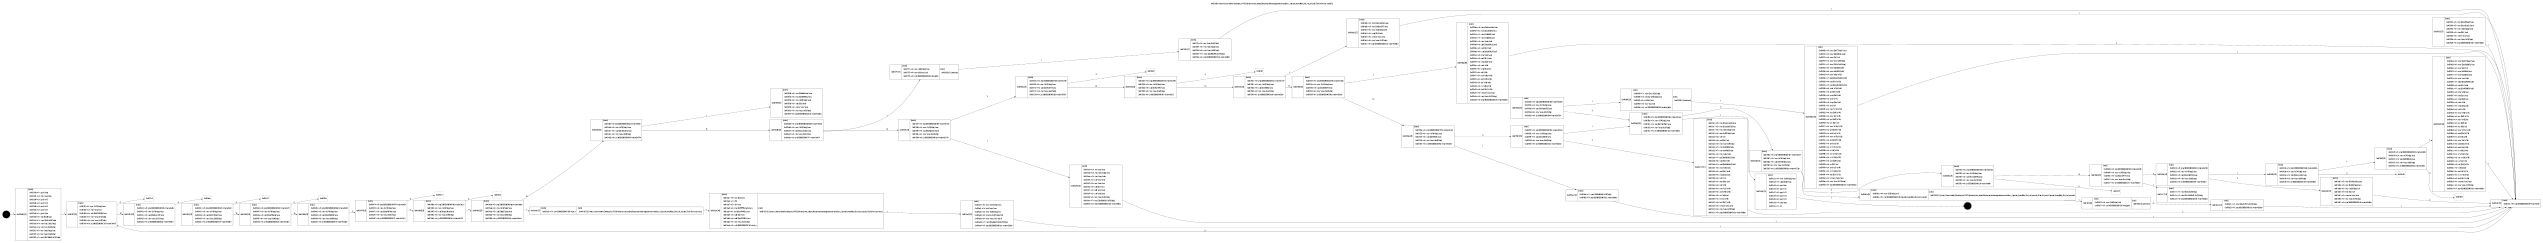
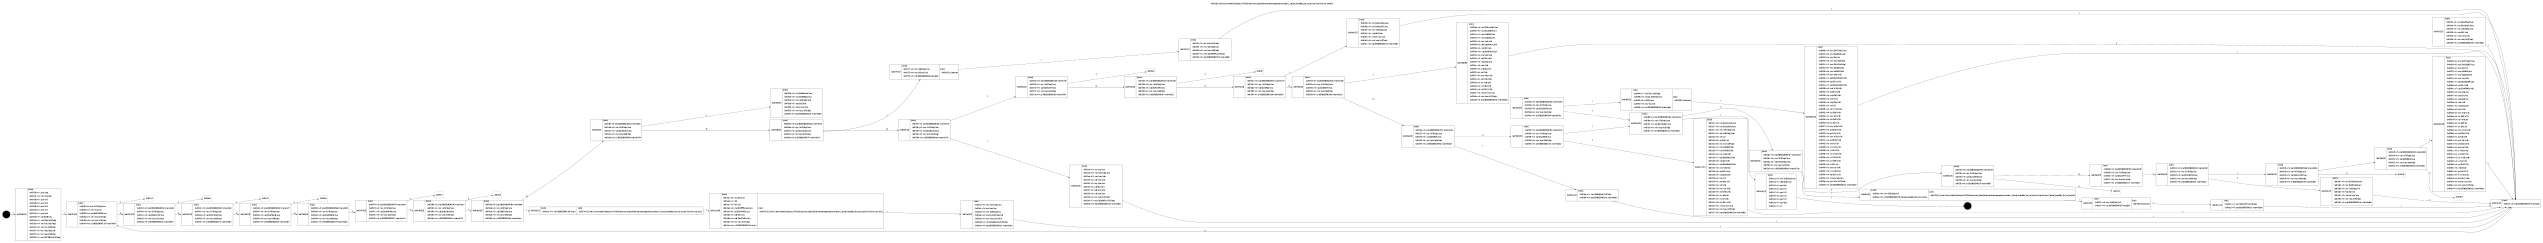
node "0x401c17 [19]": removed
edge "0x401416 [22]" -> "0x40142c [22]": added, label "18"
